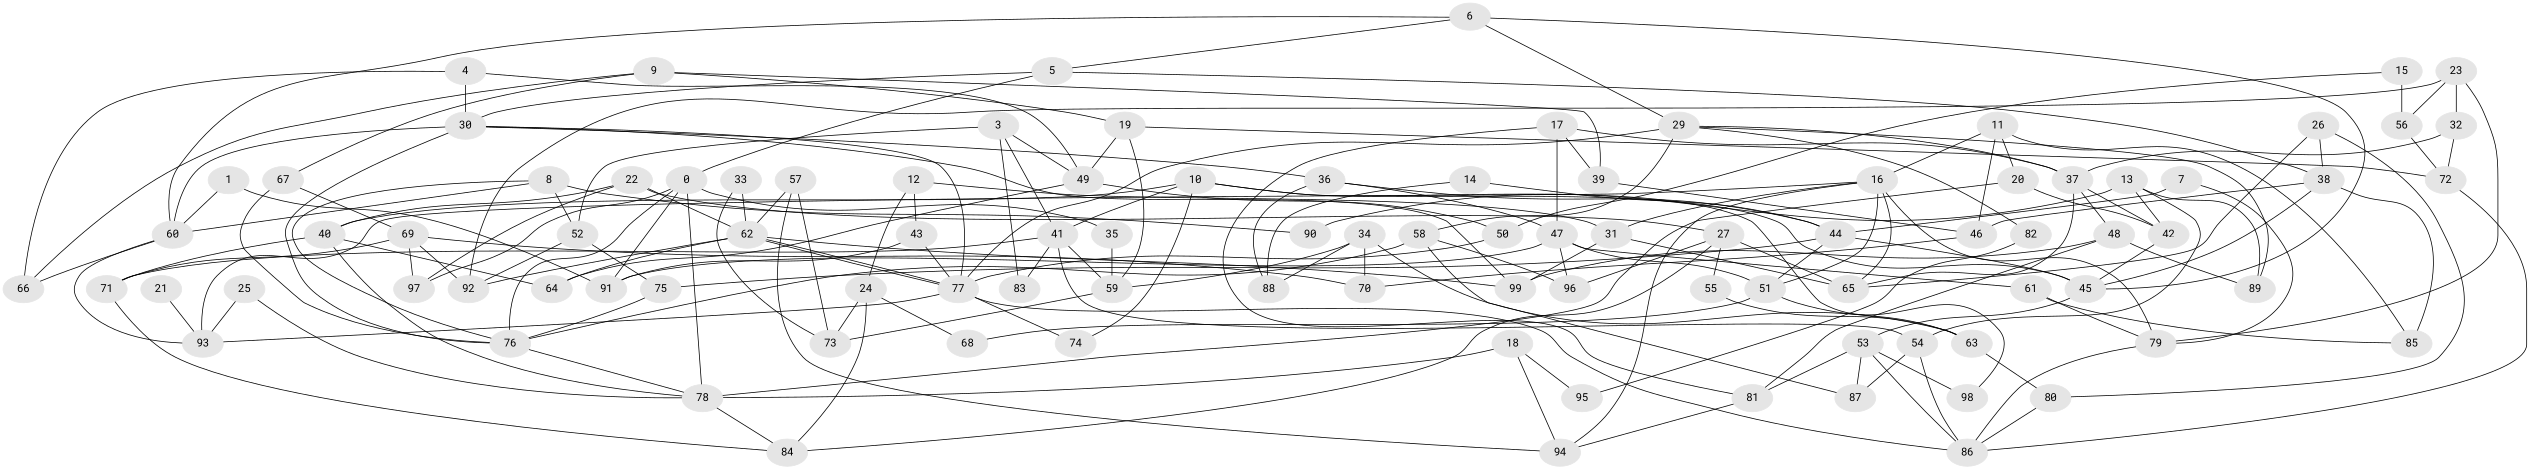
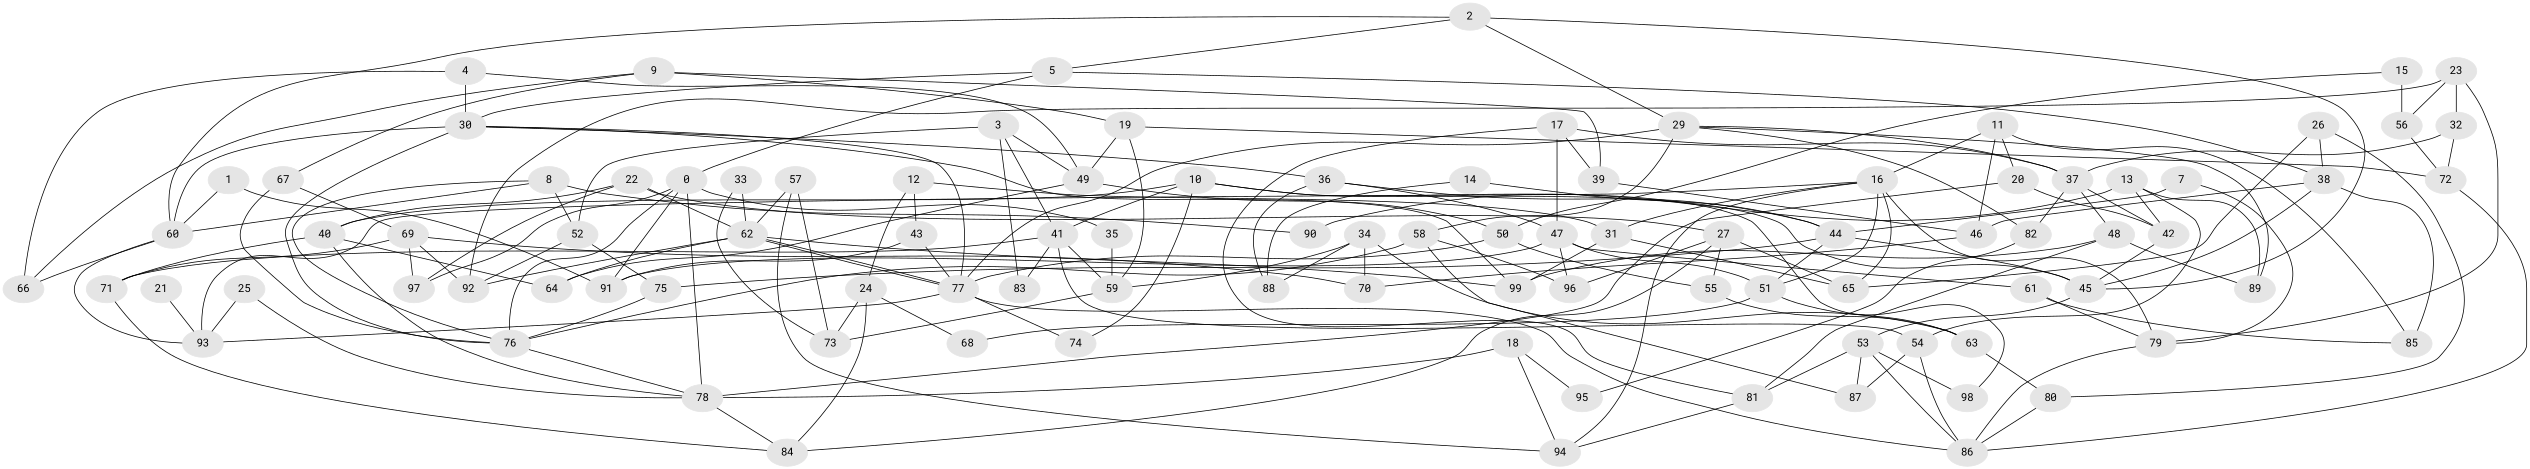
node "6": label "6" -> "2"
edge "37" -- "65": now "37" -- "82"
edge "50" -- "55": added
